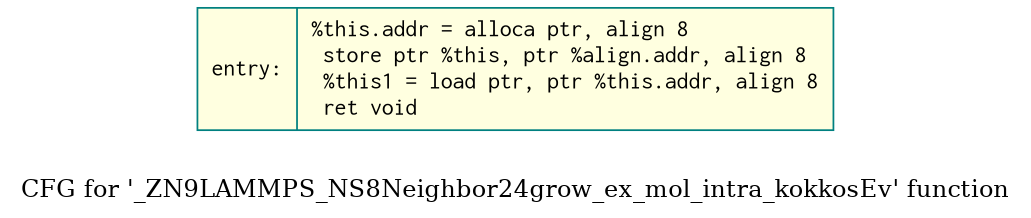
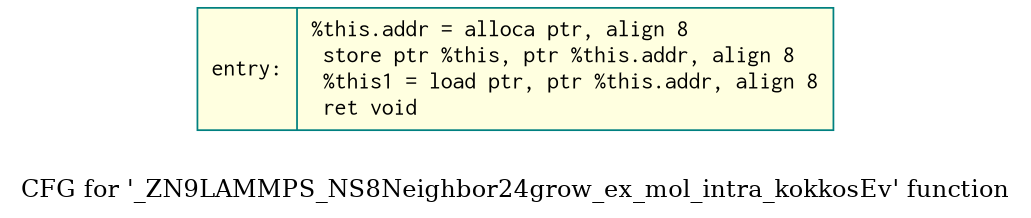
node "entry:": text "store ptr %this, ptr %align.addr, align 8" -> "store ptr %this, ptr %this.addr, align 8"
